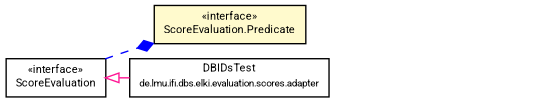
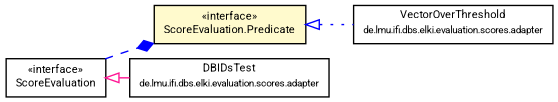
node "VectorOverThreshold": added
